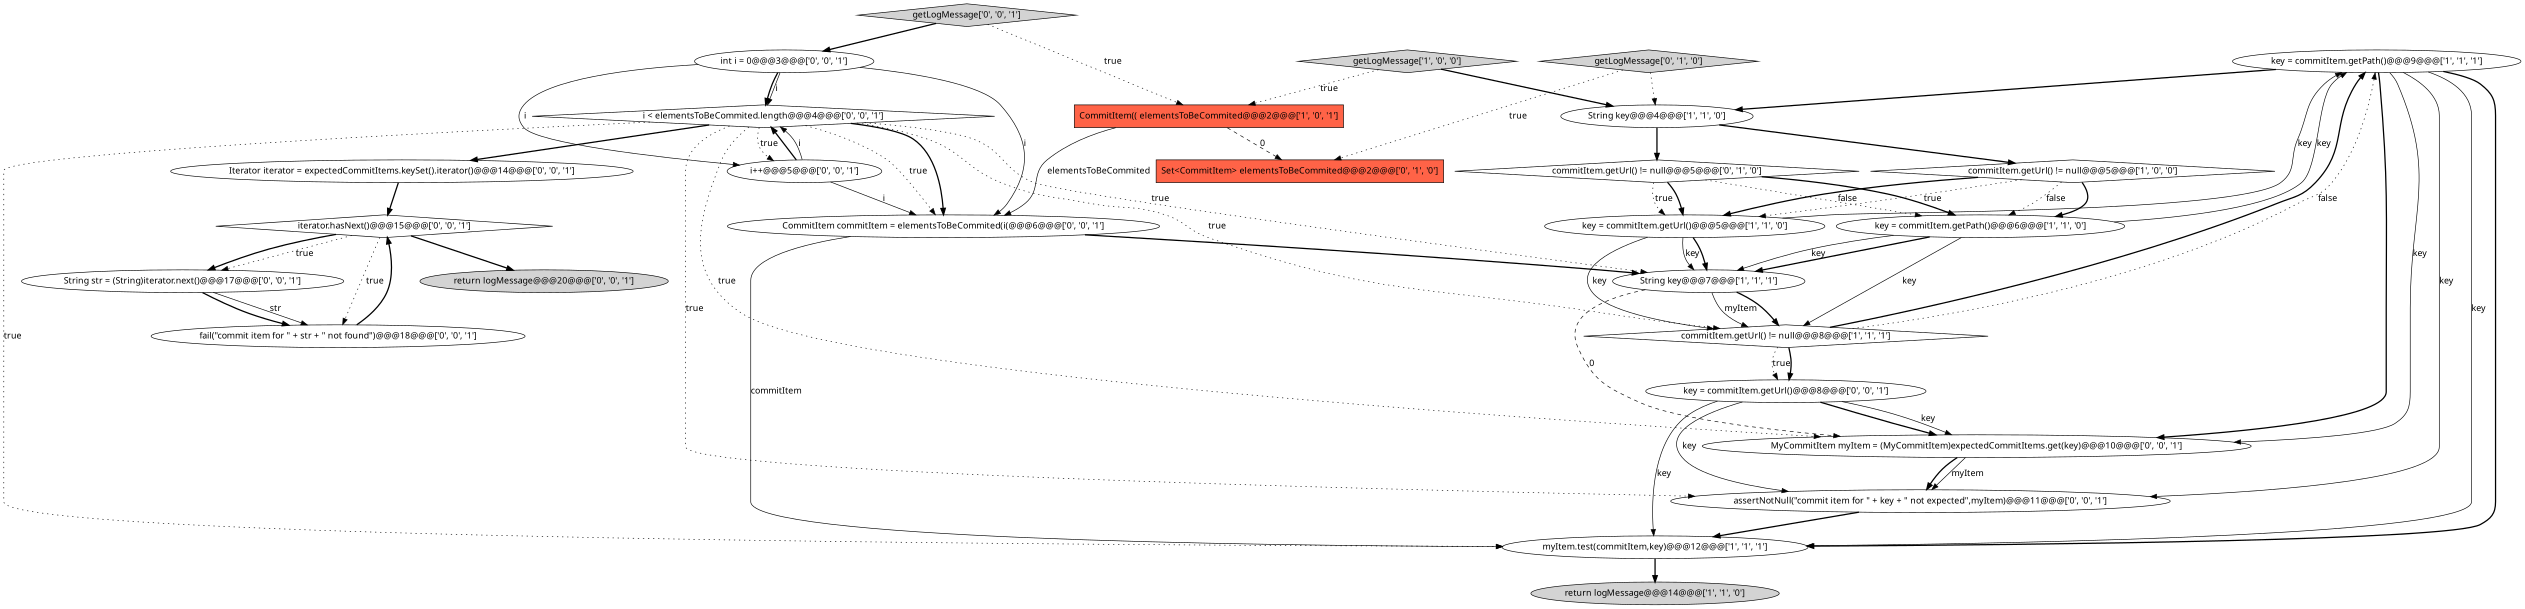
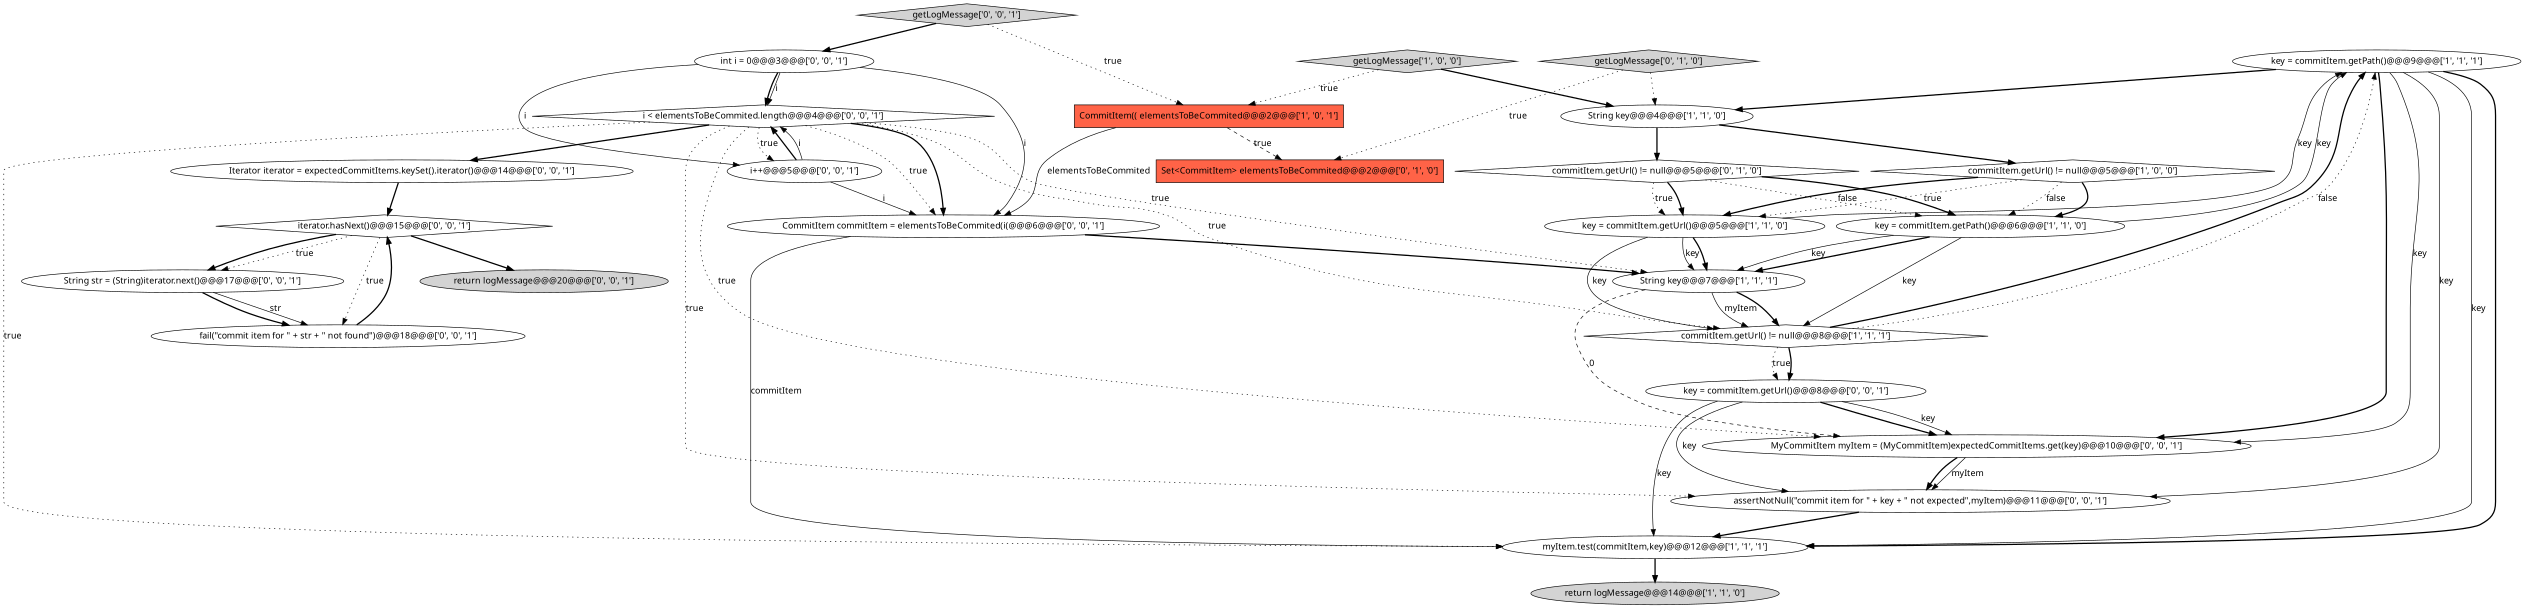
edge "CommitItem(( elementsToBeCommited@@@2@@@['1', '0', '1']" -> "Set<CommitItem> elementsToBeCommited@@@2@@@['0', '1', '0']": label "0" -> "true"
